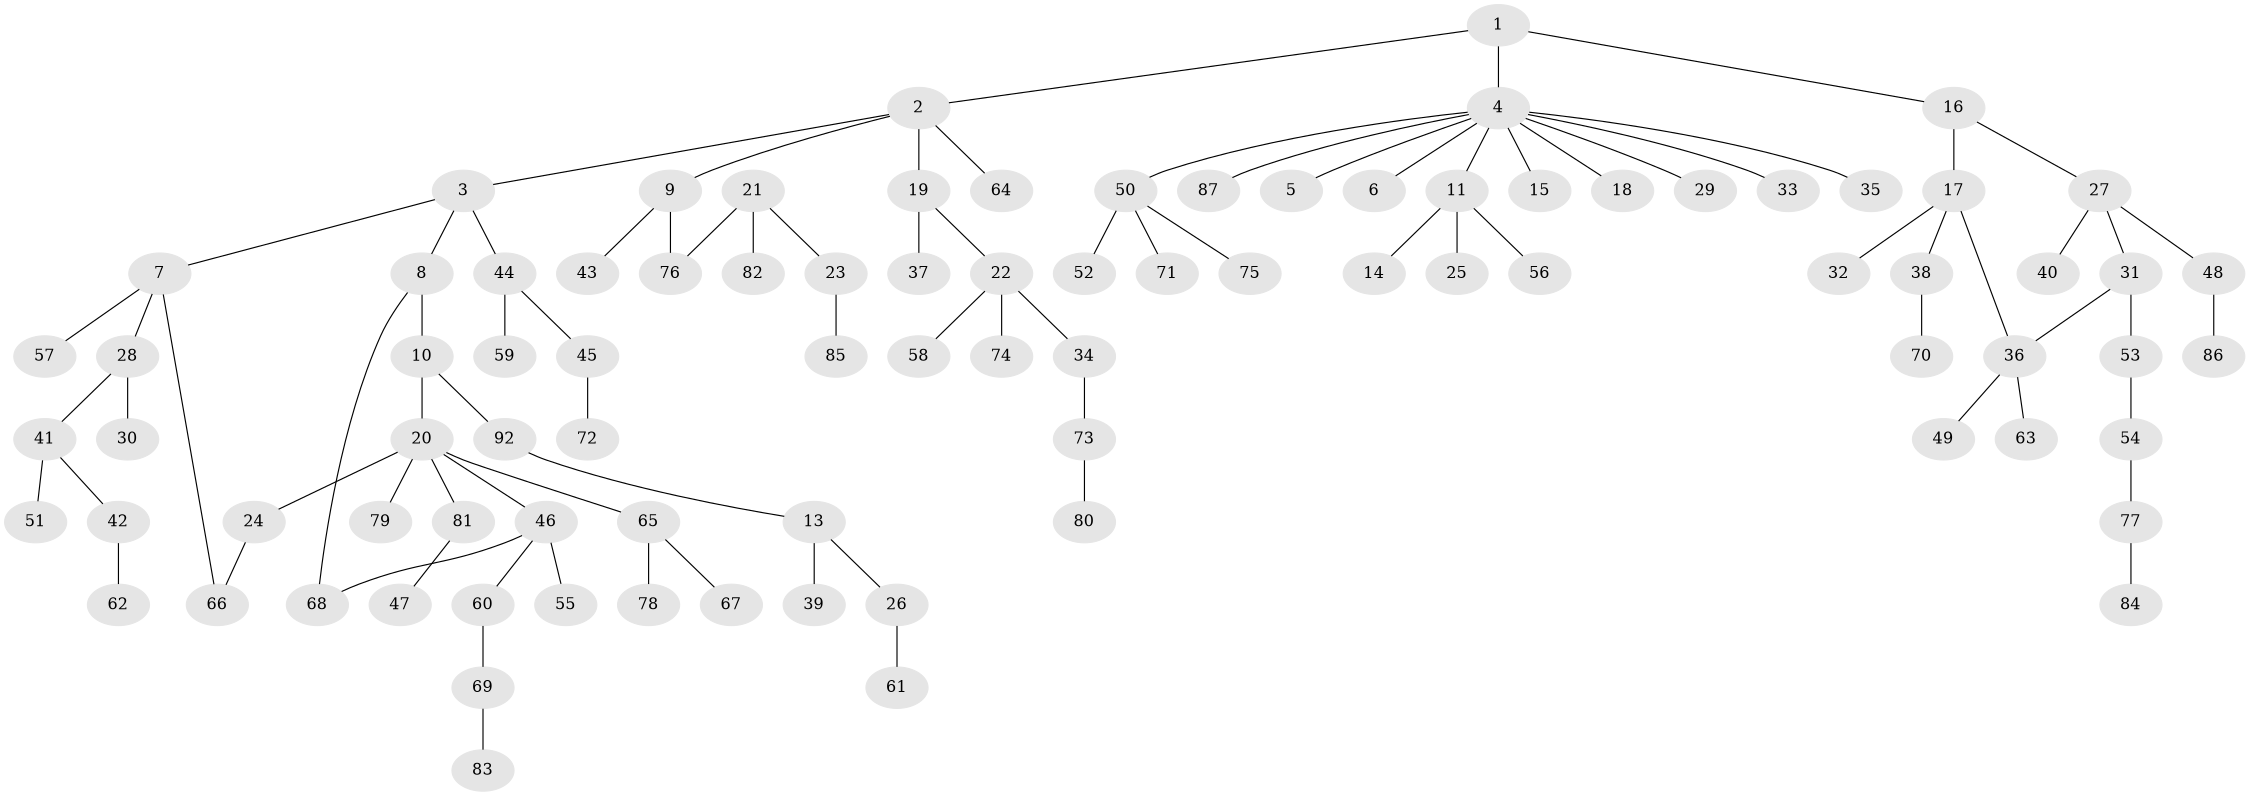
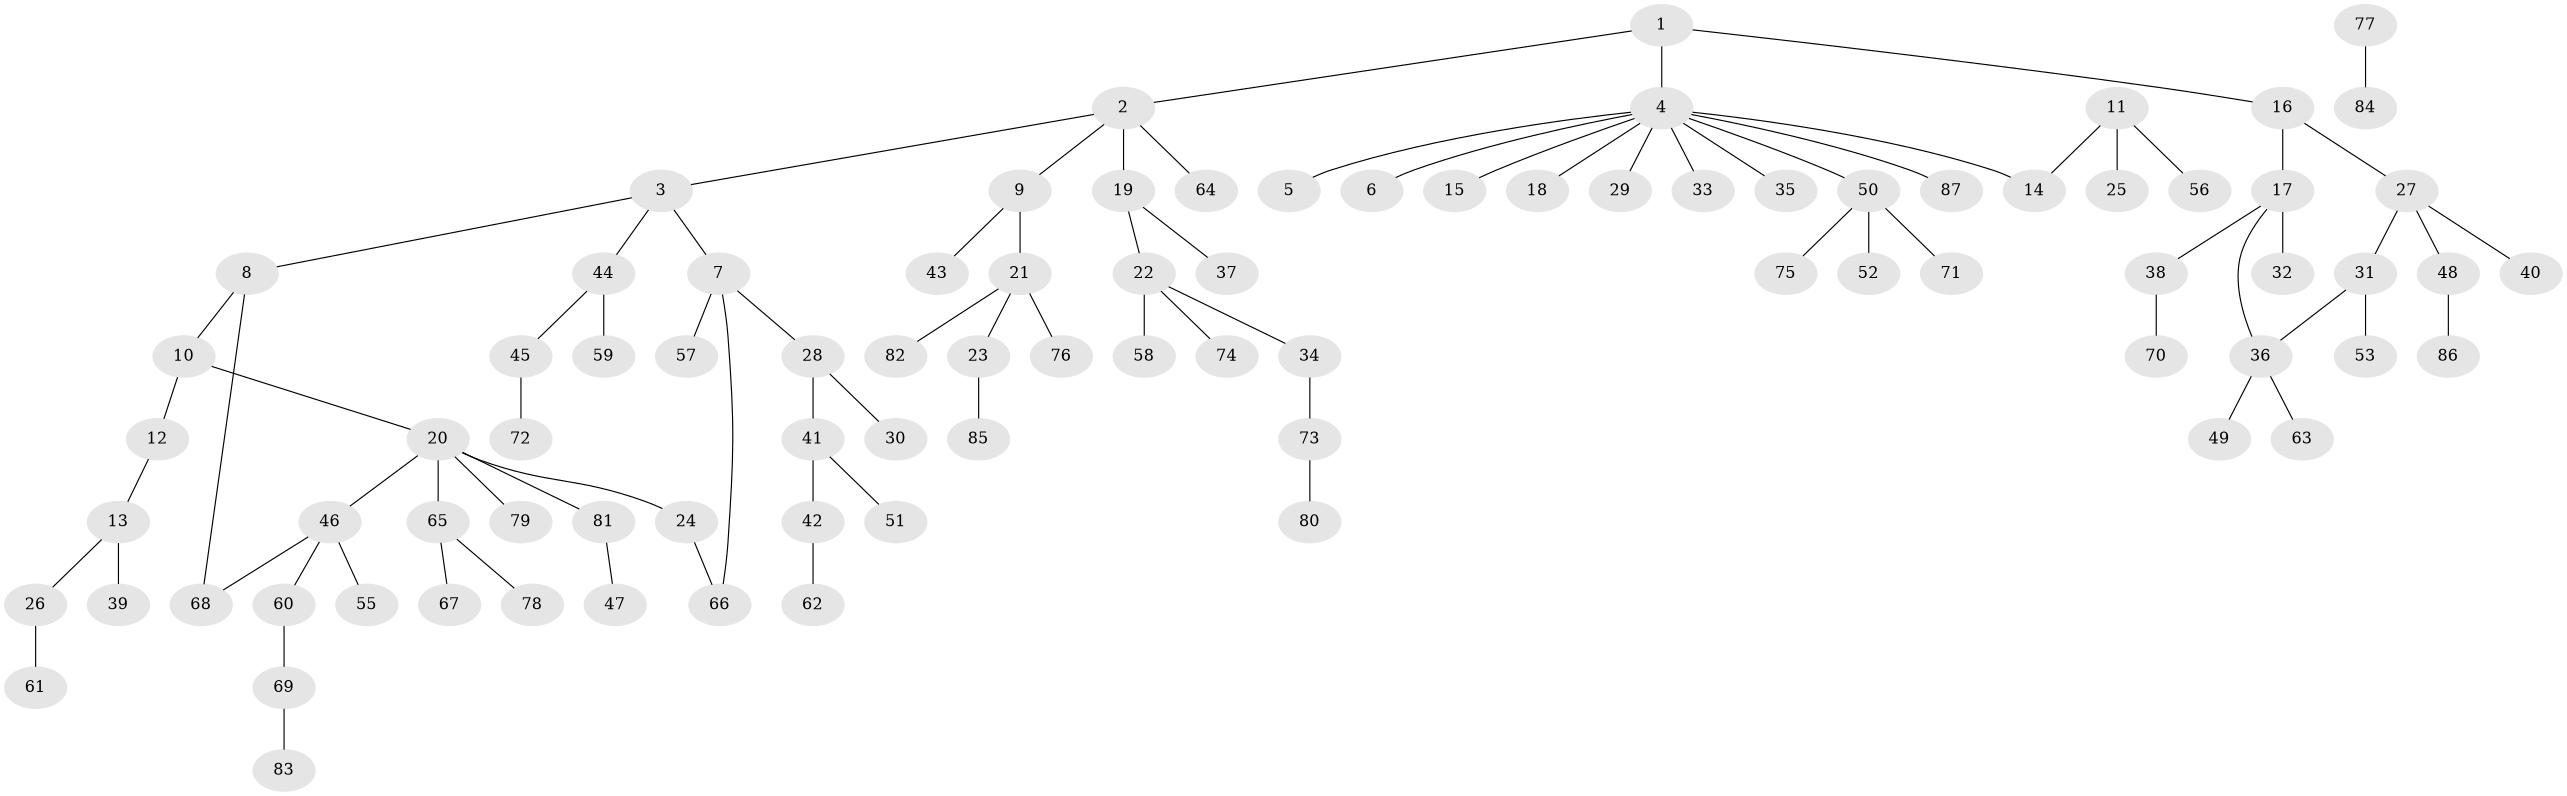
edge "4" -- "11": now "4" -- "14"
edge "9" -- "76": now "9" -- "21"
node "92": label "92" -> "12"
node "54": removed
